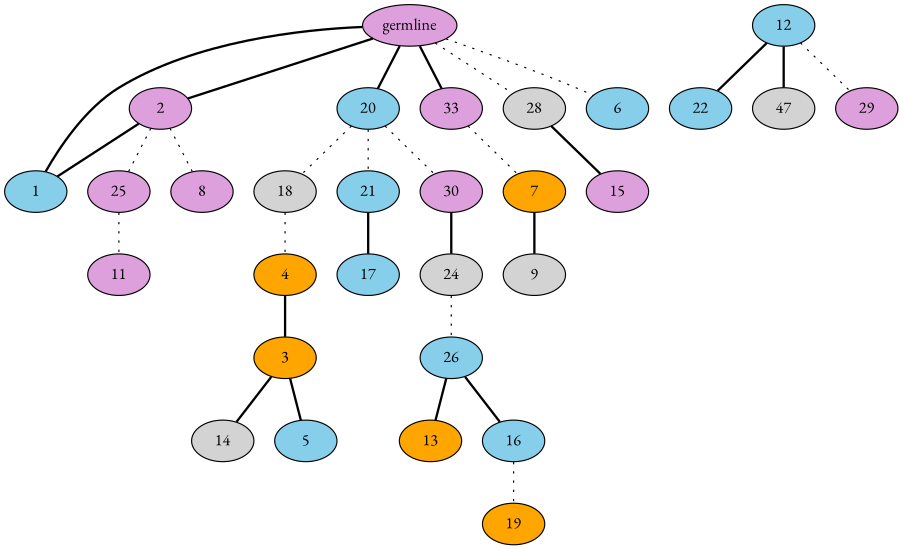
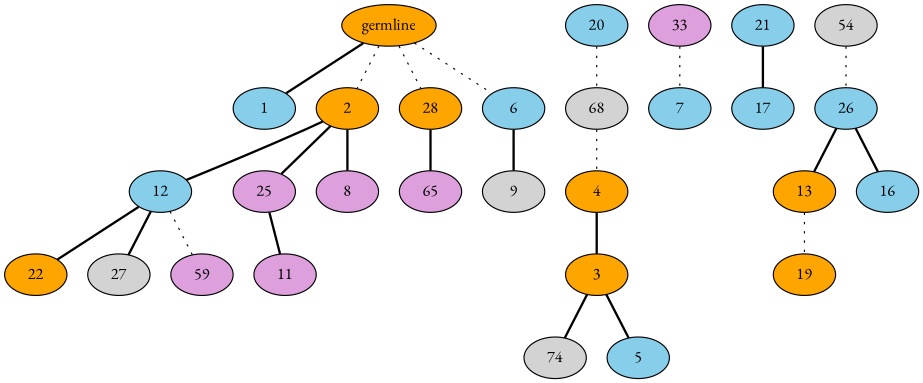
node "germline": fillcolor plum -> orange
edge "germline" -- "20": removed
edge "germline" -- "33": removed
edge "germline" -- "2": style bold -> dotted
node "2": fillcolor plum -> orange
node "28": fillcolor lightgrey -> orange
node "22": fillcolor skyblue -> orange
node "47": label "47" -> "27"
node "29": label "29" -> "59"
edge "2" -- "1": now "2" -- "12"
edge "2" -- "25": style dotted -> bold
edge "2" -- "8": style dotted -> bold
edge "20" -- "21": removed
node "18": label "18" -> "68"
node "30": removed
node "7": fillcolor orange -> skyblue
node "15": label "15" -> "65"
edge "25" -- "11": style dotted -> bold
edge "7" -- "9": now "6" -- "9"
node "24": label "24" -> "54"
node "14": label "14" -> "74"
edge "16" -- "19": now "13" -- "19"
